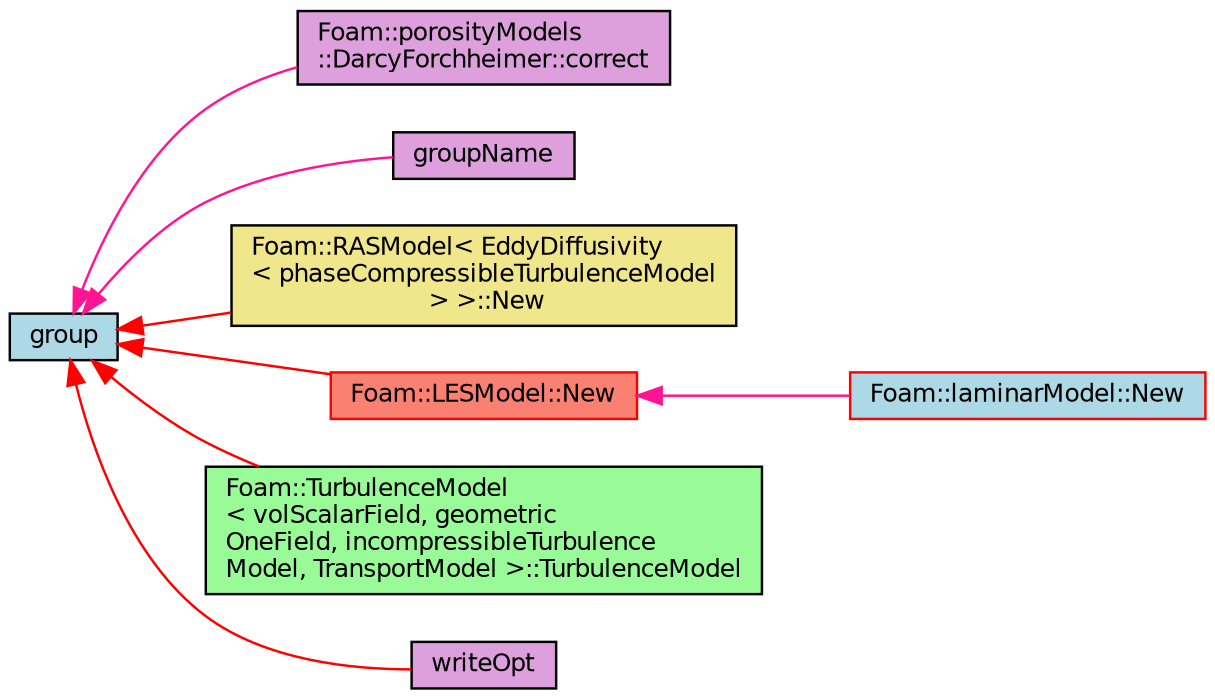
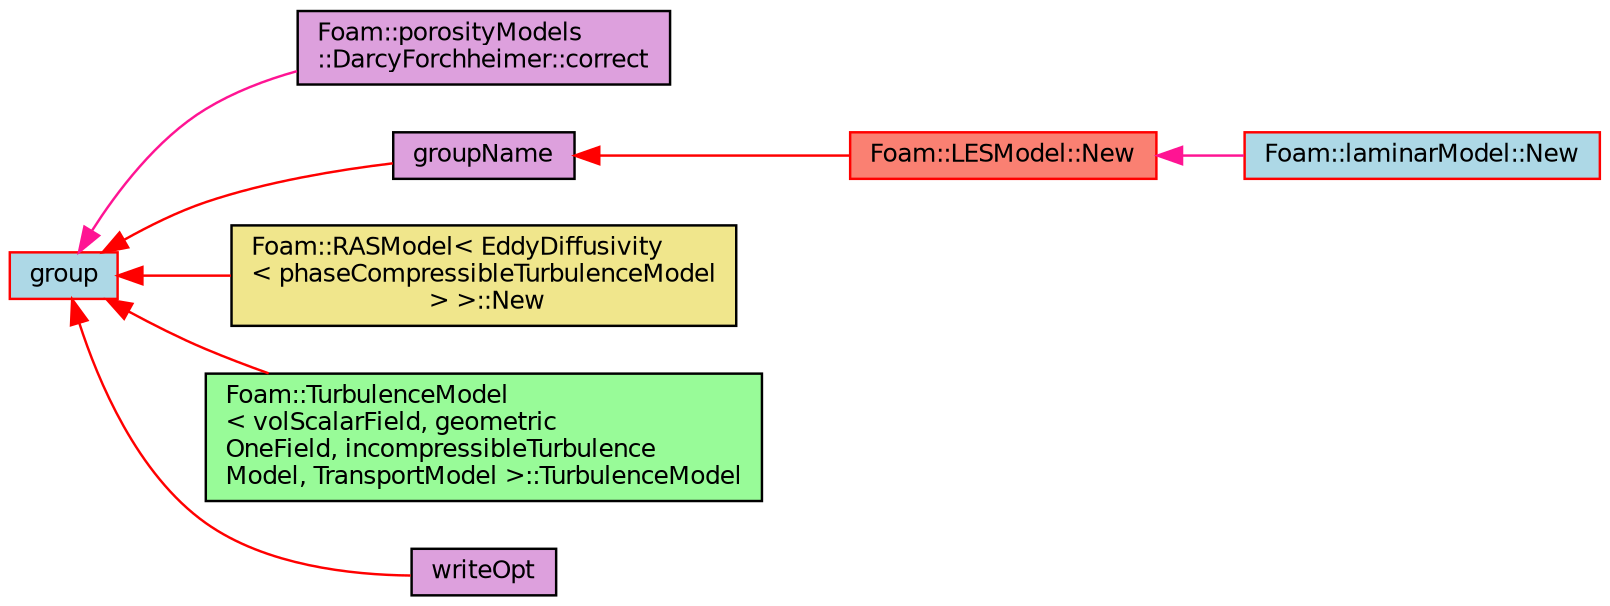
edge "groupName" -> "group": color deeppink -> red
node "group": color black -> red
edge "Foam::LESModel::New" -> "group": now "Foam::LESModel::New" -> "groupName"
